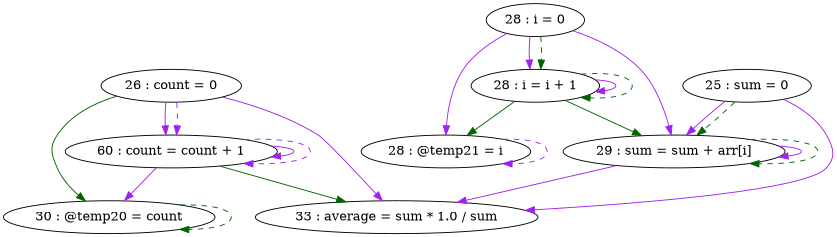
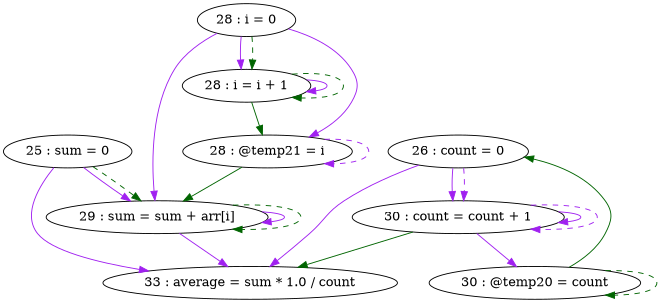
edge "28 : i = i + 1" -> "29 : sum = sum + arr[i]": now "28 : @temp21 = i" -> "29 : sum = sum + arr[i]"
edge "26 : count = 0" -> "30 : @temp20 = count": reversed
node "60 : count = count + 1": label "60 : count = count + 1" -> "30 : count = count + 1"
node "33 : average = sum * 1.0 / sum": label "33 : average = sum * 1.0 / sum" -> "33 : average = sum * 1.0 / count"
